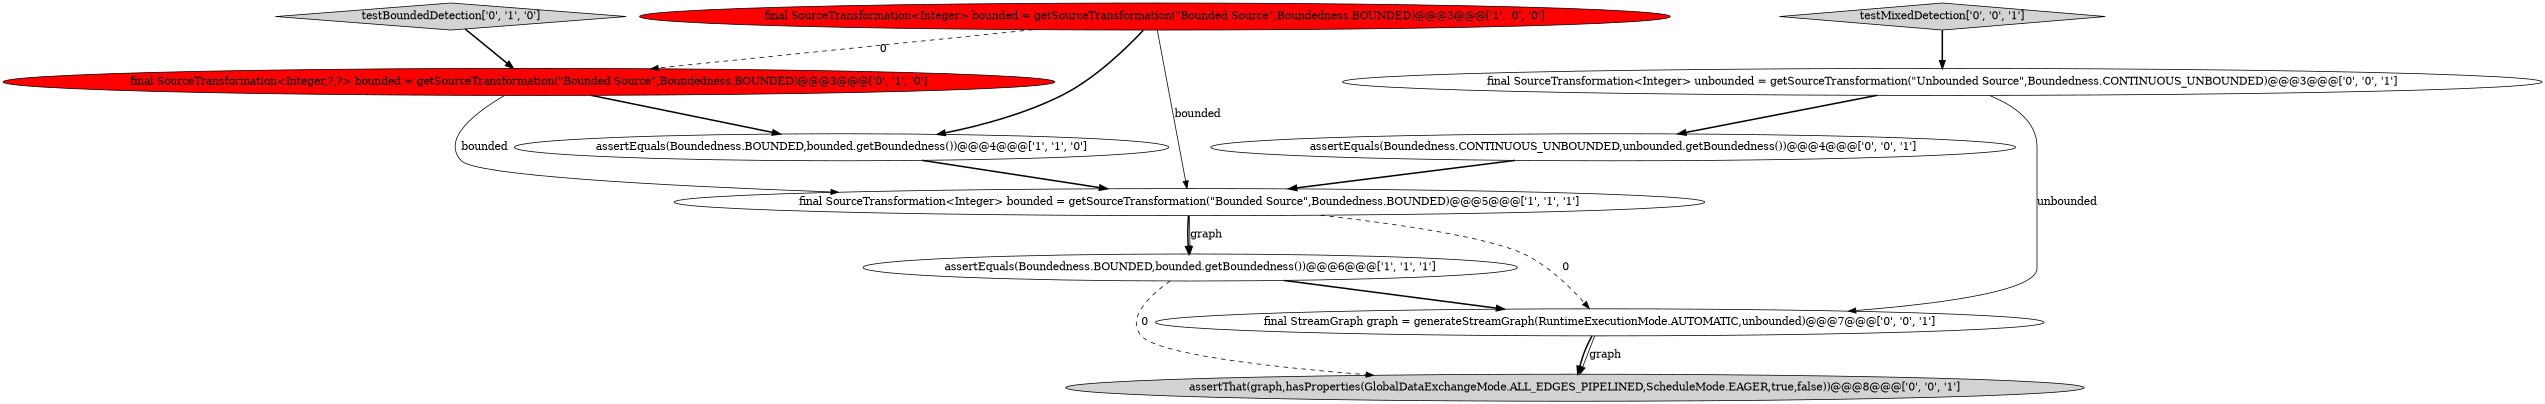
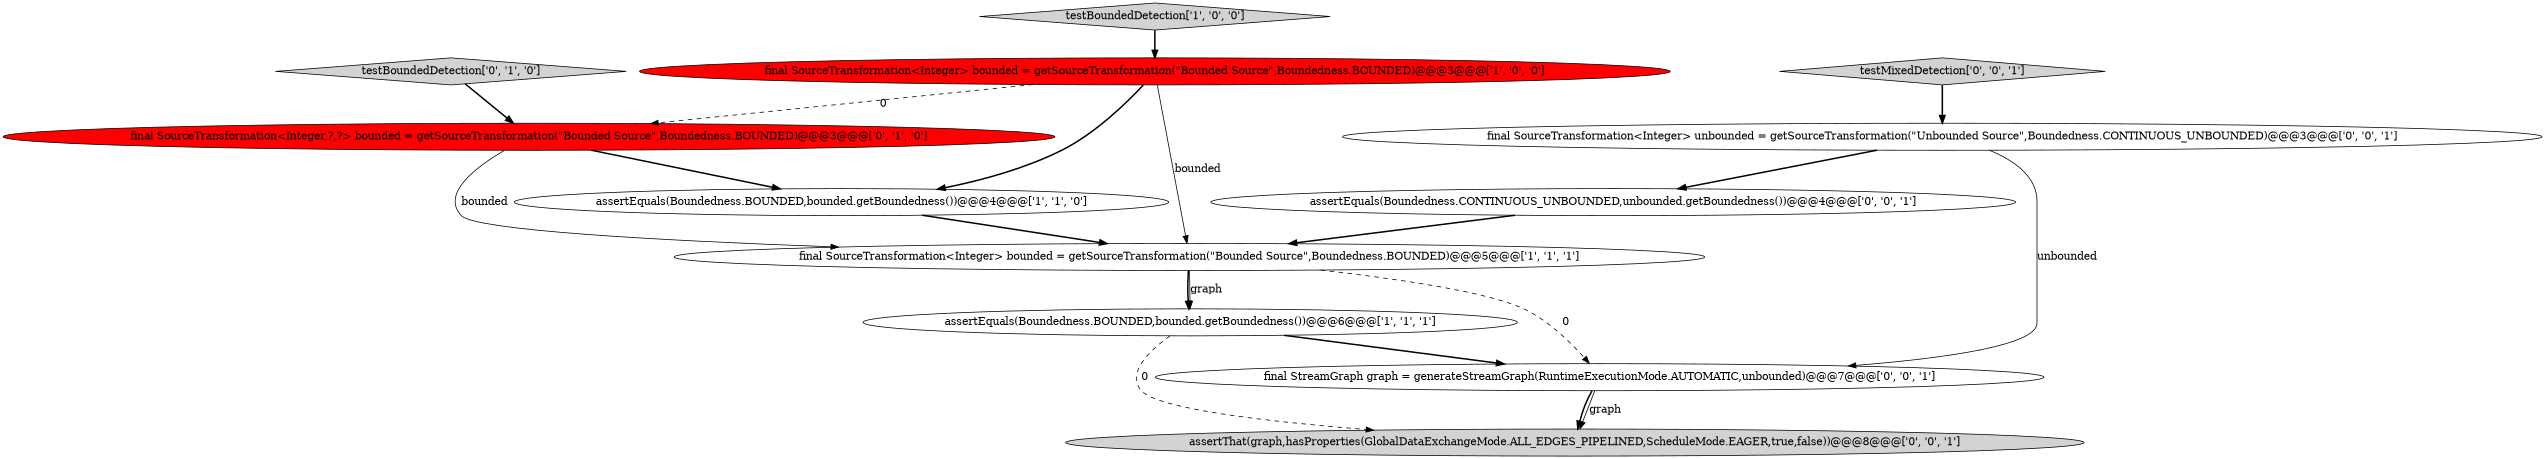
node "testBoundedDetection['1', '0', '0']": added
